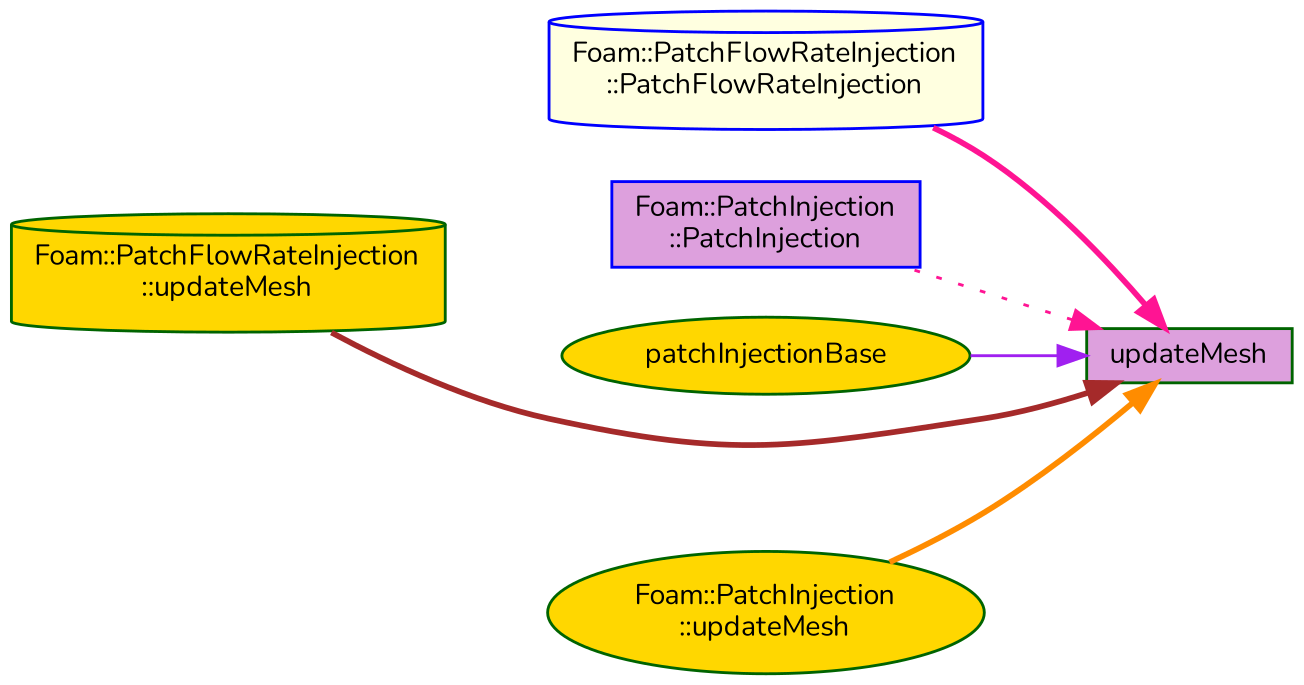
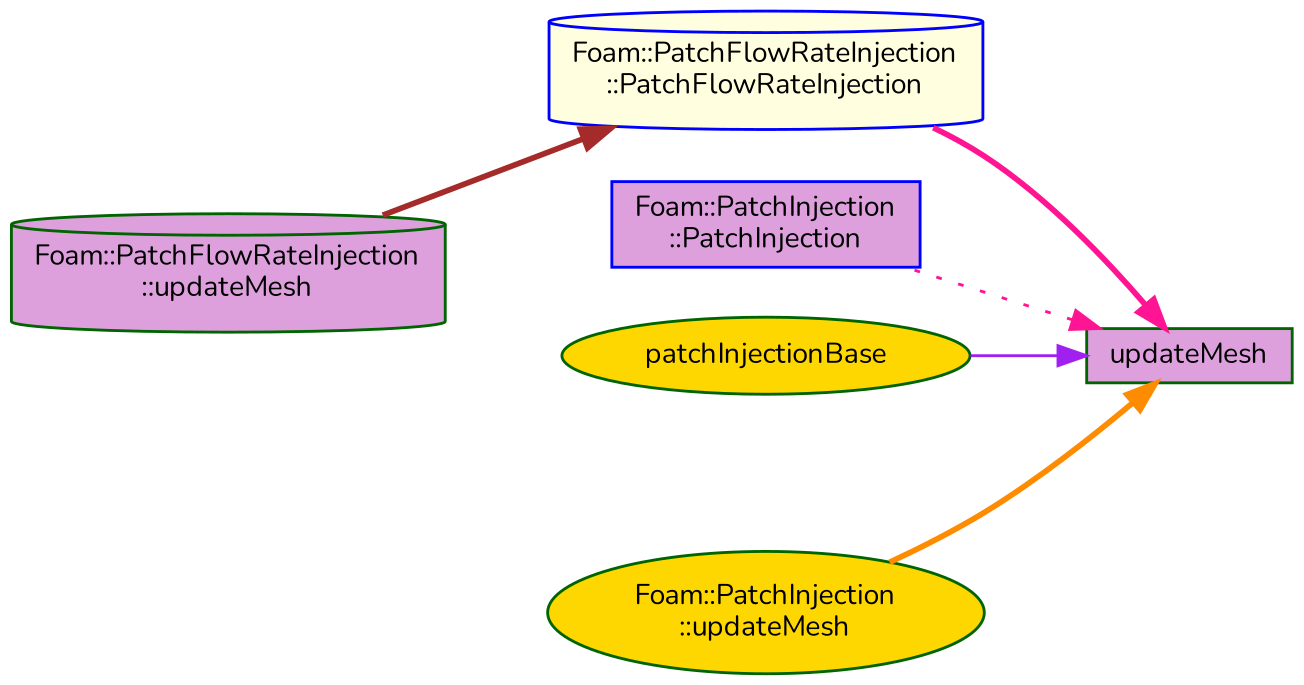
node "Foam::PatchFlowRateInjection ::updateMesh": fillcolor gold -> plum
edge "Foam::PatchFlowRateInjection ::updateMesh" -> "updateMesh": now "Foam::PatchFlowRateInjection ::updateMesh" -> "Foam::PatchFlowRateInjection ::PatchFlowRateInjection"
